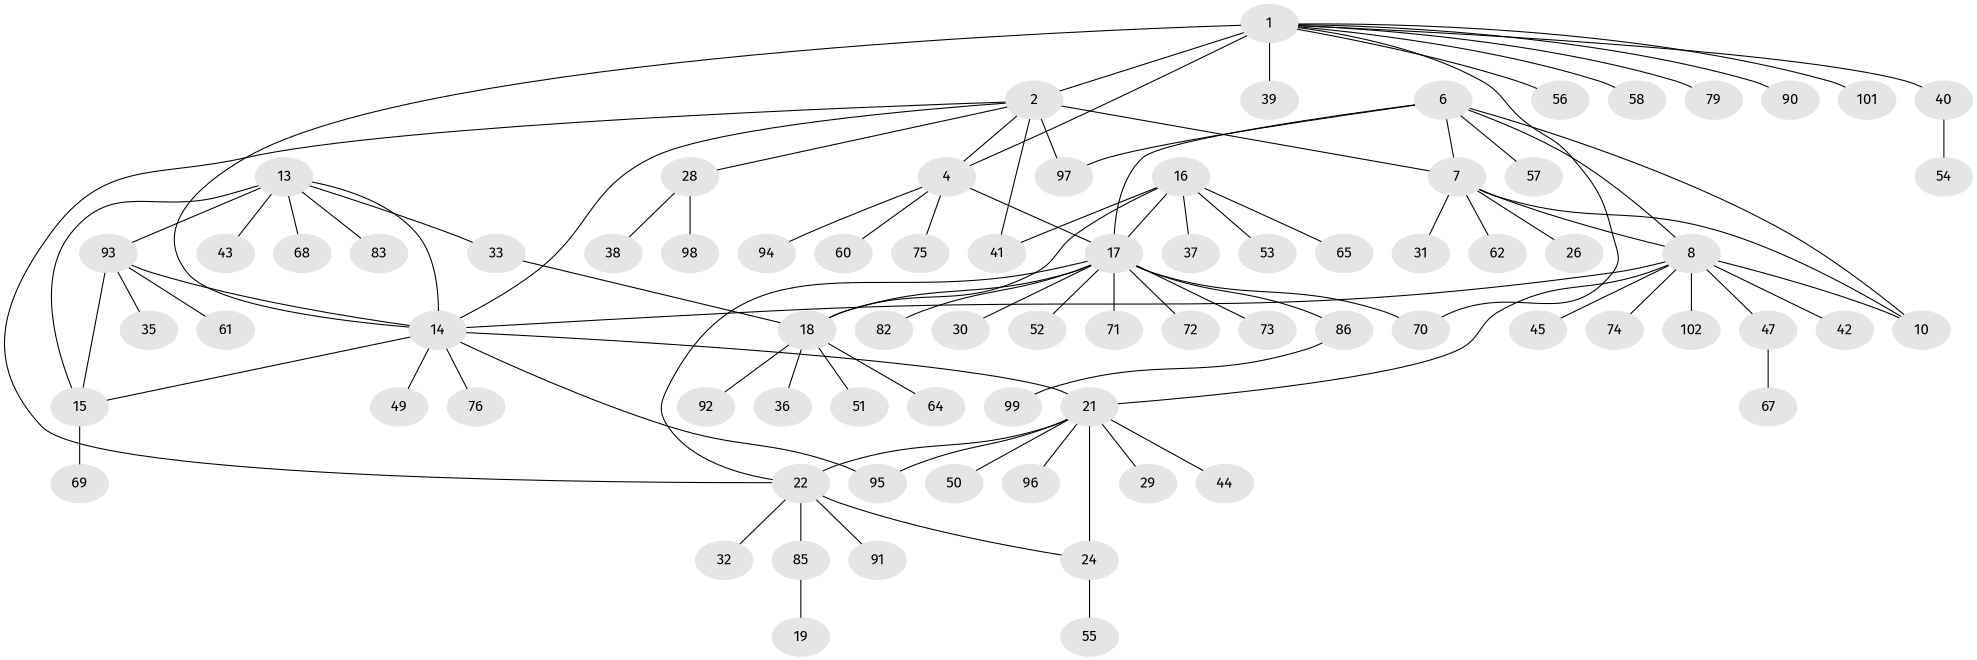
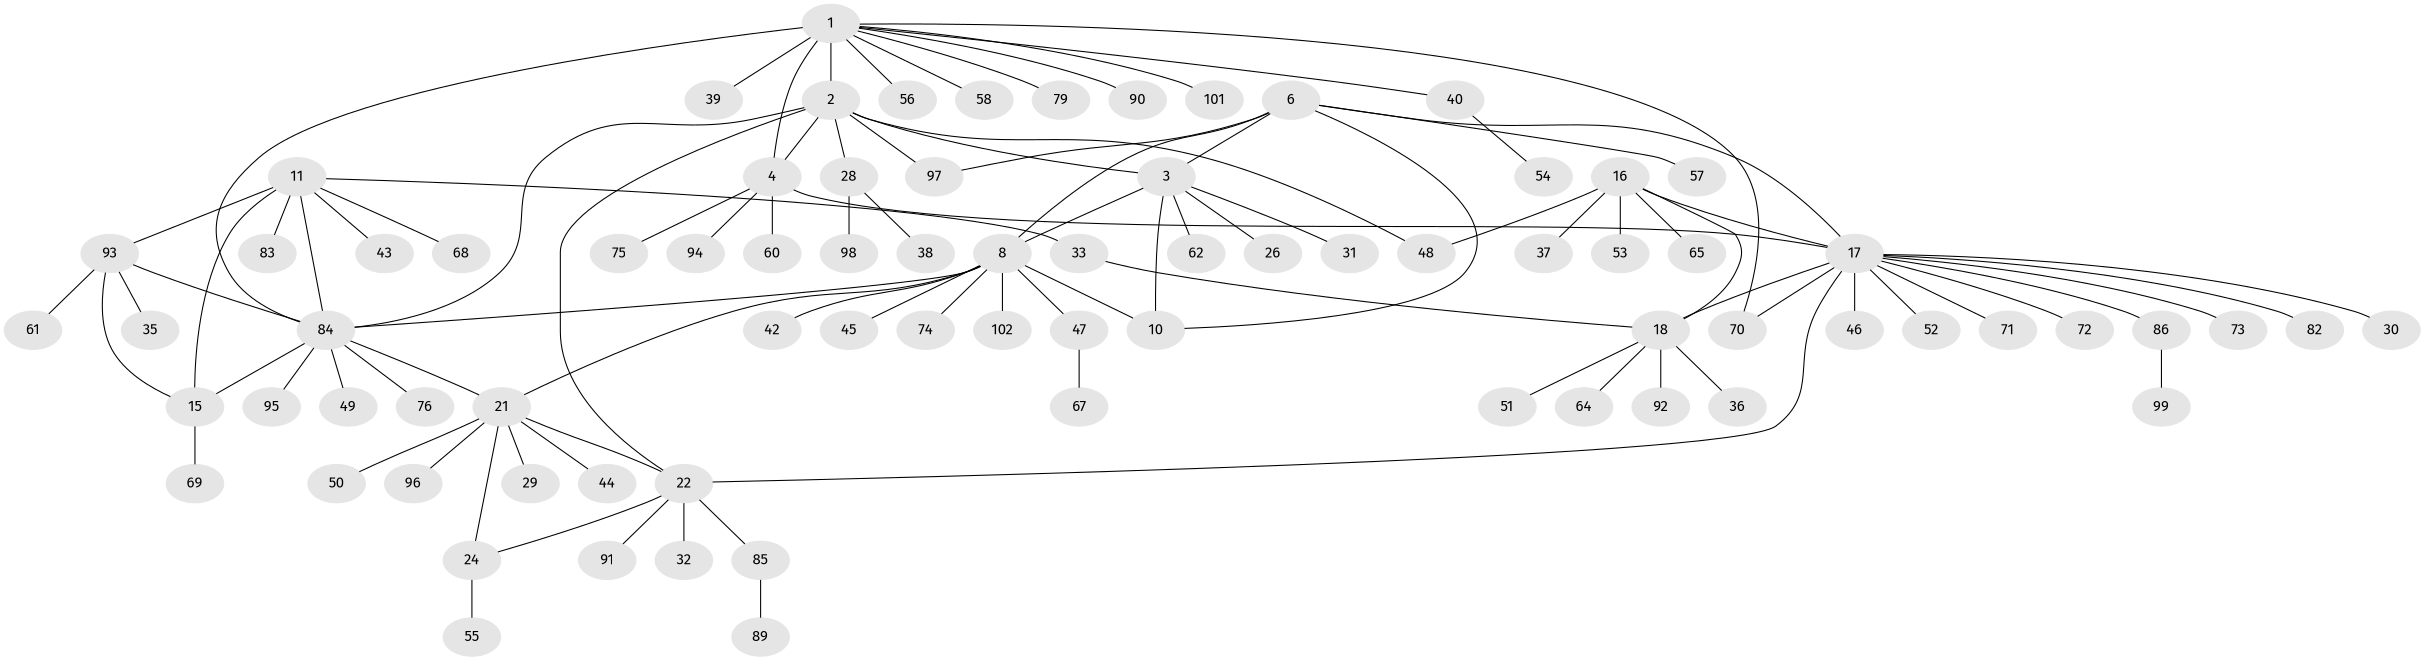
node "13": label "13" -> "11"
node "7": label "7" -> "3"
node "41": label "41" -> "48"
node "14": label "14" -> "84"
node "46": added
edge "21" -- "95": removed
node "19": label "19" -> "89"
